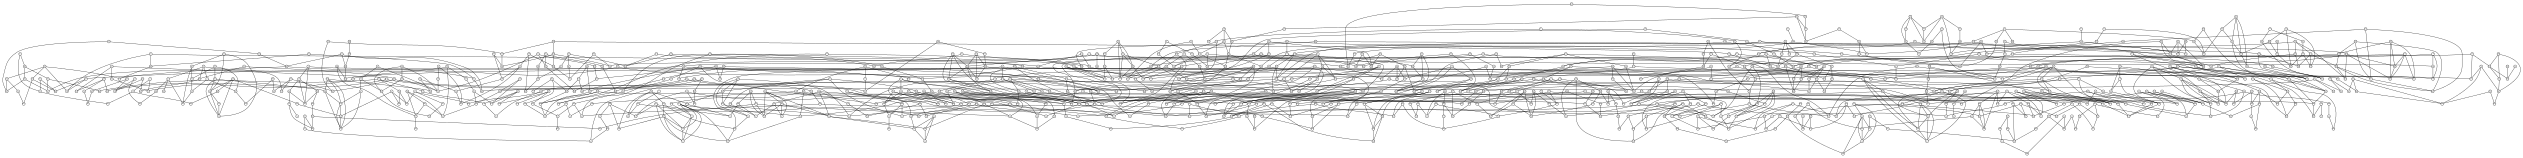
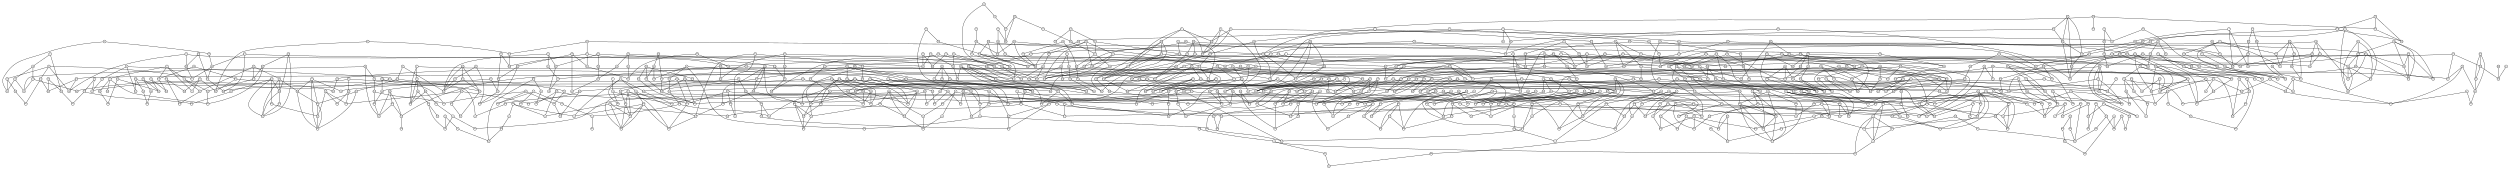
edge "241" -- "748": added
node "932": added
edge "420" -- "810": added
